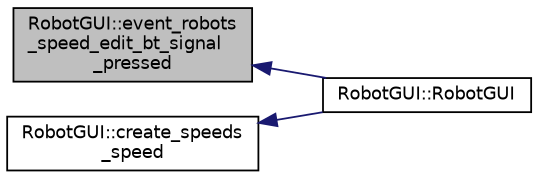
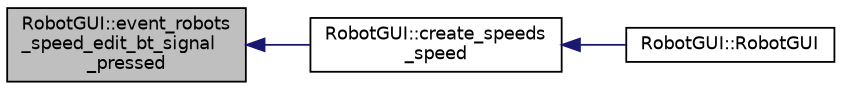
edge "RobotGUI::RobotGUI" -> "RobotGUI::event_robots _speed_edit_bt_signal _pressed": now "RobotGUI::create_speeds _speed" -> "RobotGUI::event_robots _speed_edit_bt_signal _pressed"
